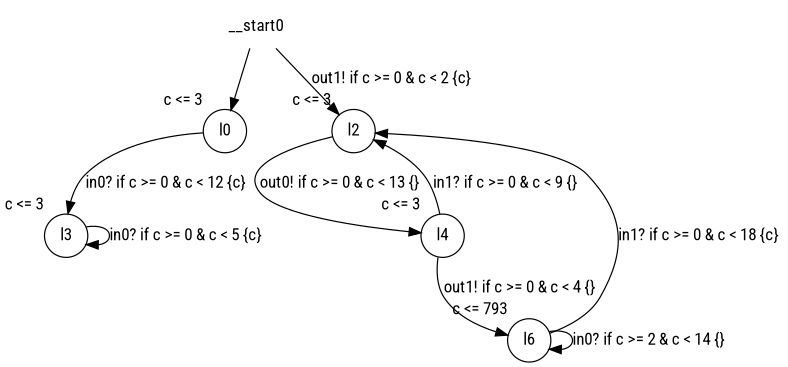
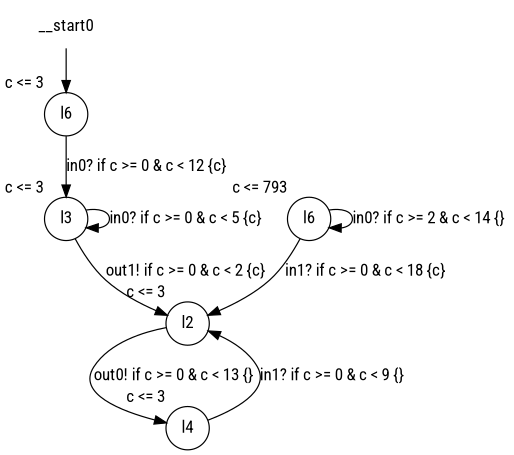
edge "__start0" -> "l2 c <= 3": now "l3 c <= 3" -> "l2 c <= 3"
node "l0 c <= 3": label "l0 c <= 3" -> "l6 c <= 3"
edge "l4 c <= 3" -> "l6 c <= 793": removed, label "out1! if c >= 0 & c < 4 {}"
